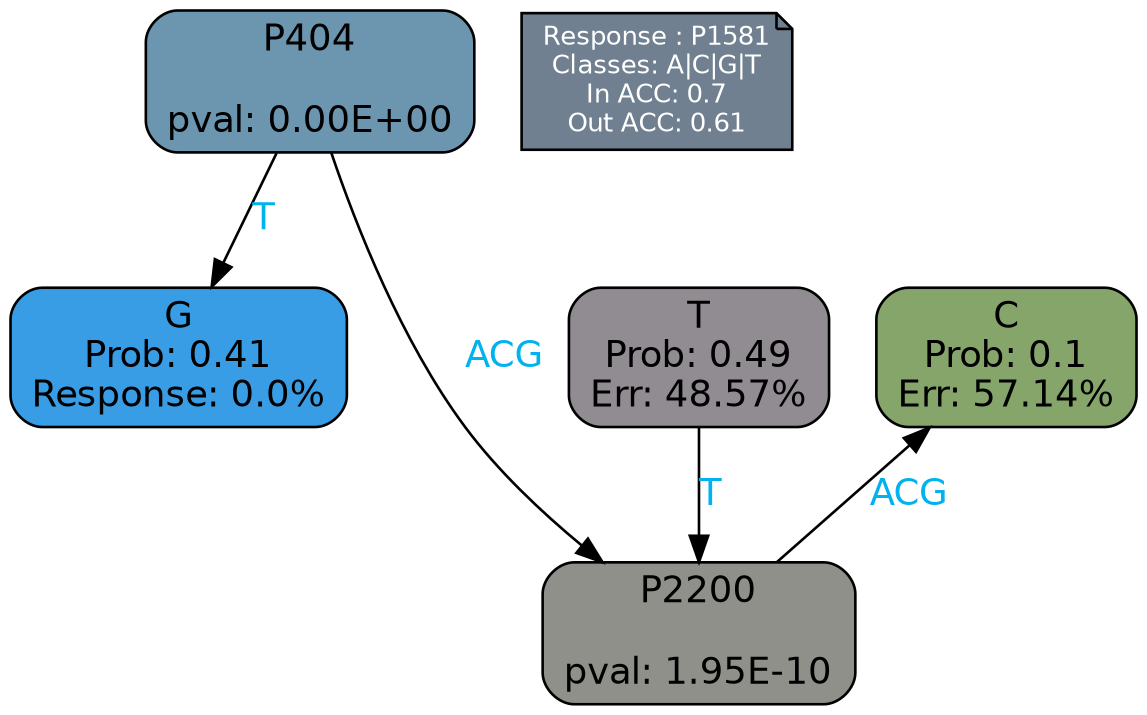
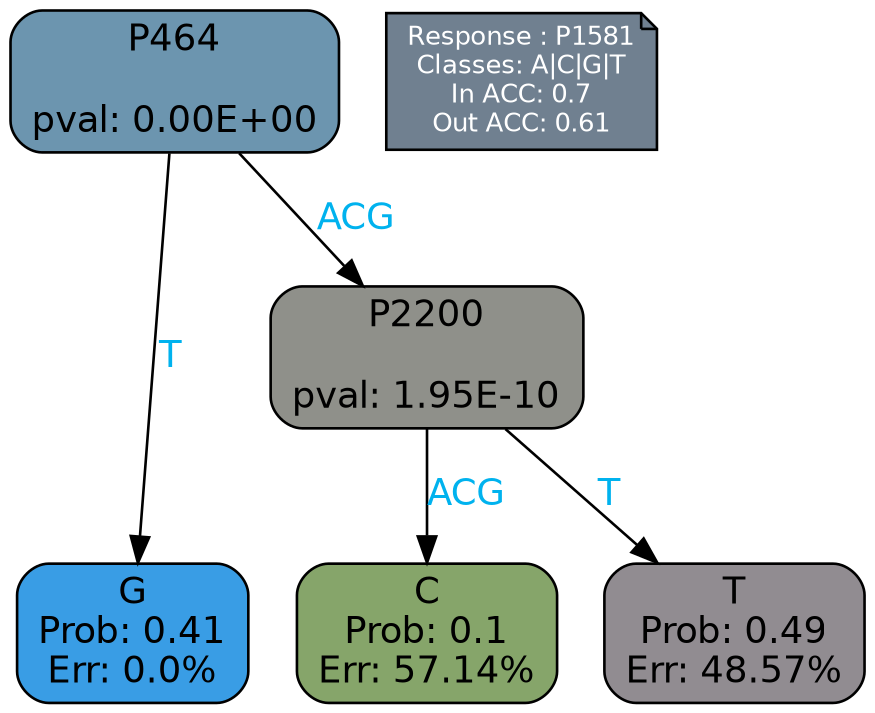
node "P404 pval: 0.00E+00": label "P404 pval: 0.00E+00" -> "P464 pval: 0.00E+00"
node "G Prob: 0.41 Response: 0.0%": label "G Prob: 0.41 Response: 0.0%" -> "G Prob: 0.41 Err: 0.0%"
edge "T Prob: 0.49 Err: 48.57%" -> "P2200 pval: 1.95E-10": reversed
